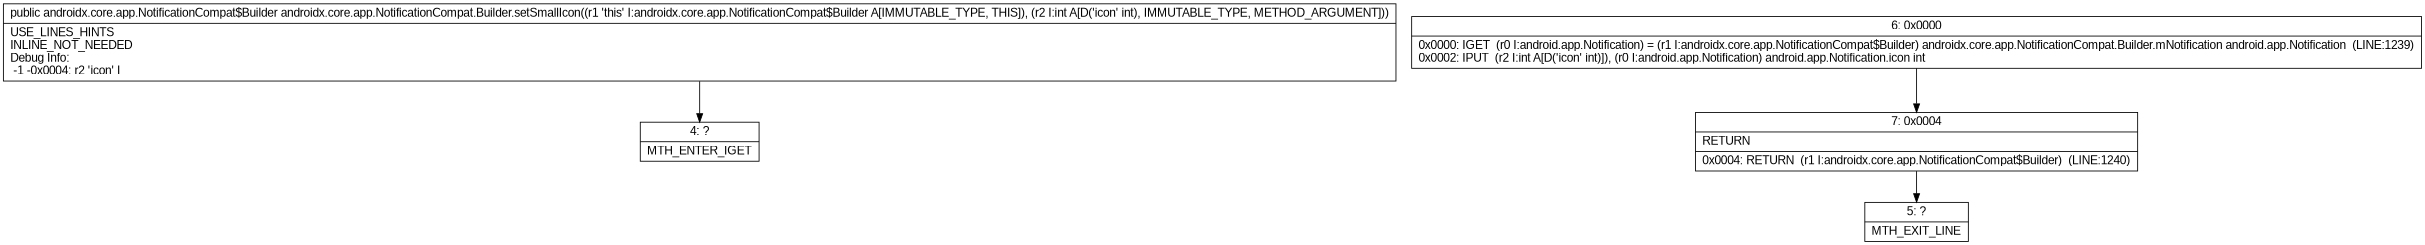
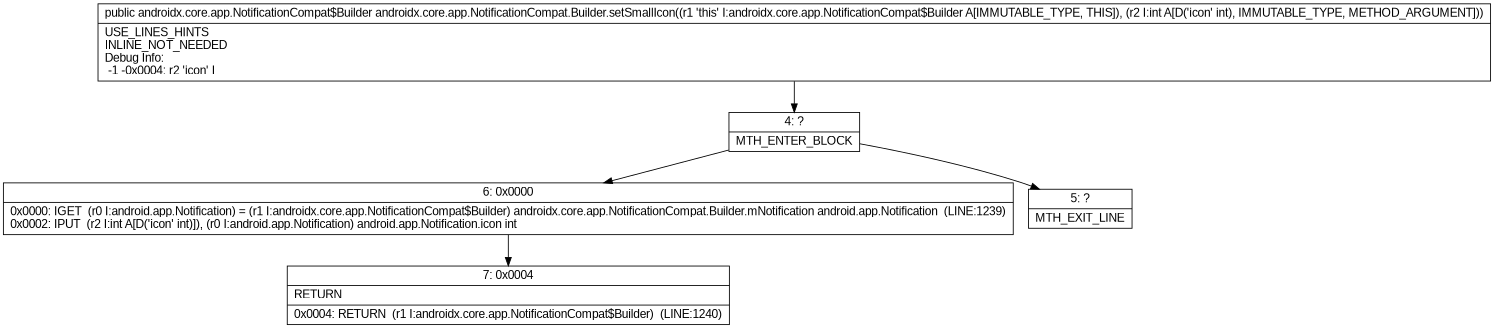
node "4: ?": text "MTH_ENTER_IGET" -> "MTH_ENTER_BLOCK"
edge "4: ?" -> "6: 0x0000": added
edge "7: 0x0004" -> "5: ?": now "4: ?" -> "5: ?"
